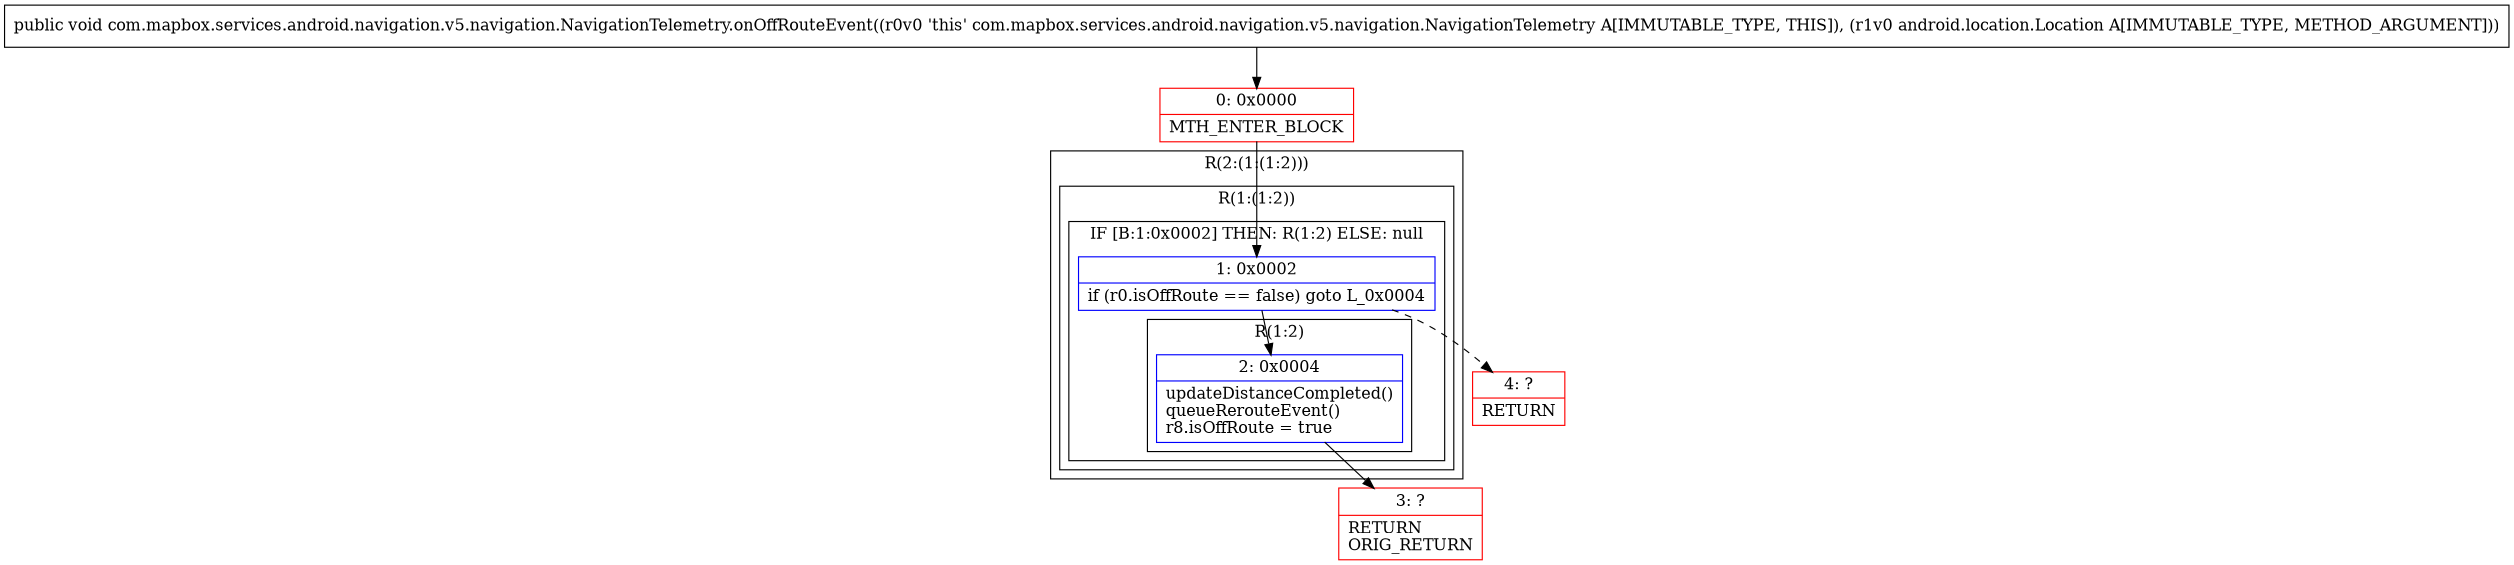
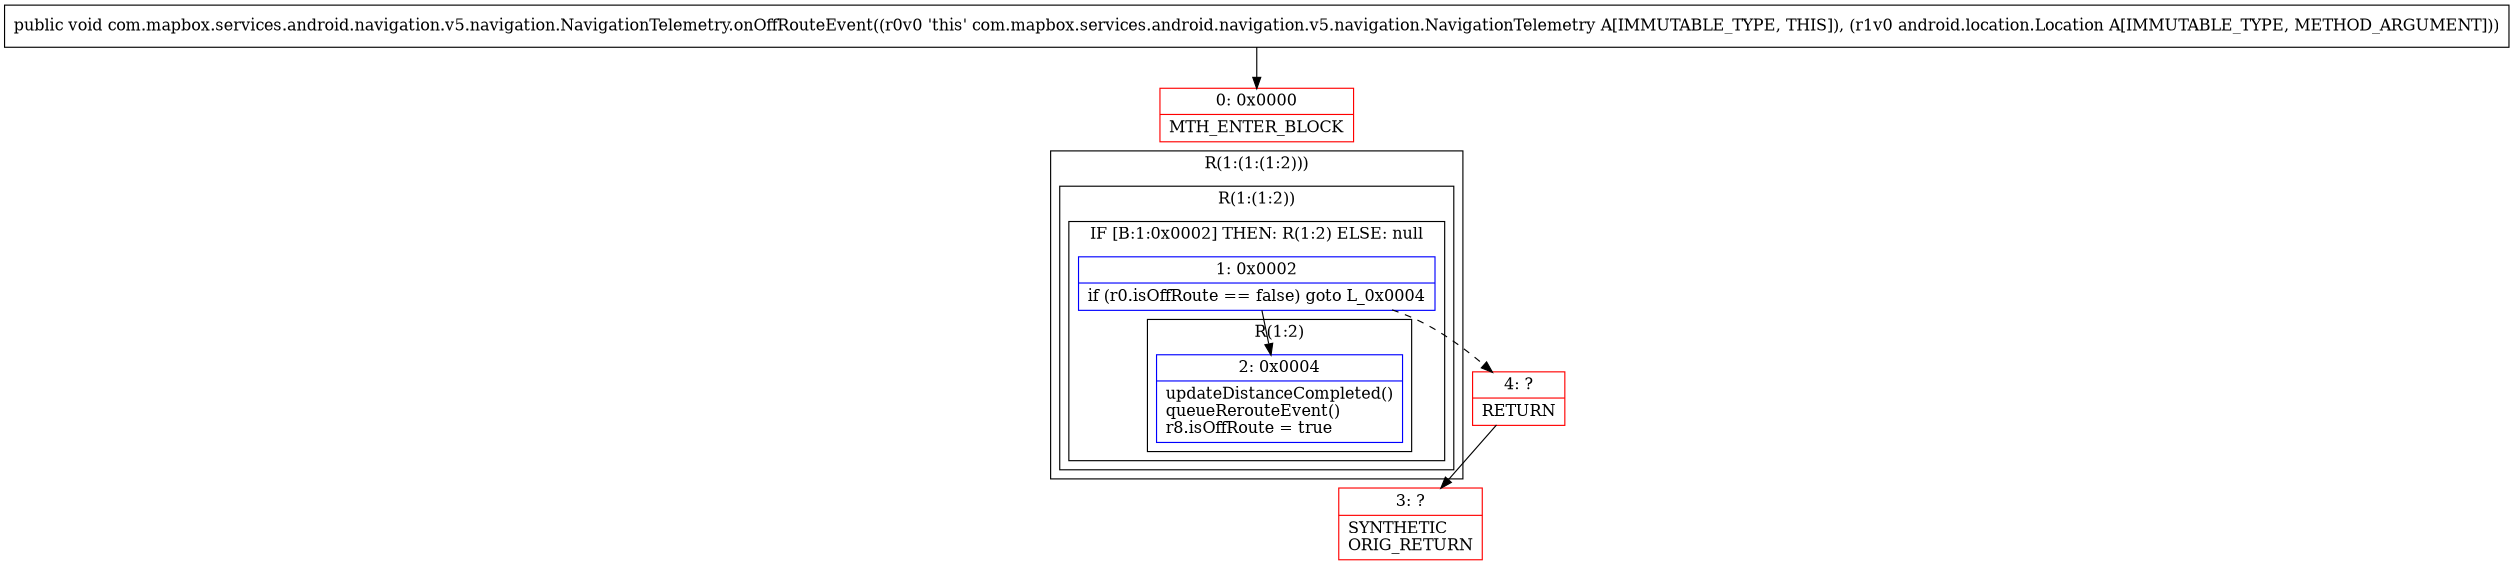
cluster "R(2:(1:(1:2)))": label "R(2:(1:(1:2)))" -> "R(1:(1:(1:2)))"
edge "0: 0x0000" -> "1: 0x0002": removed
edge "2: 0x0004" -> "3: ?": now "4: ?" -> "3: ?"
node "3: ?": text "RETURN" -> "SYNTHETIC"
